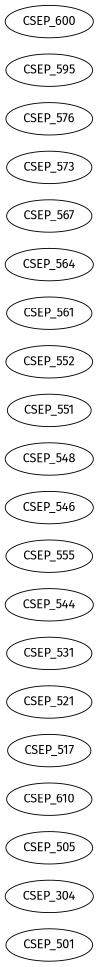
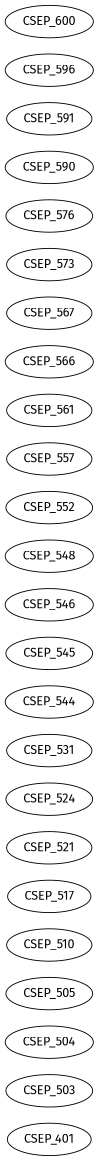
node "CSEP_596": added
node "CSEP_595": label "CSEP_595" -> "CSEP_591"
node "CSEP_590": added
node "CSEP_564": label "CSEP_564" -> "CSEP_566"
node "CSEP_551": removed
node "CSEP_557": added
node "CSEP_555": label "CSEP_555" -> "CSEP_545"
node "CSEP_610": label "CSEP_610" -> "CSEP_510"
node "CSEP_524": added
node "CSEP_304": label "CSEP_304" -> "CSEP_504"
node "CSEP_501": label "CSEP_501" -> "CSEP_401"
node "CSEP_503": added
